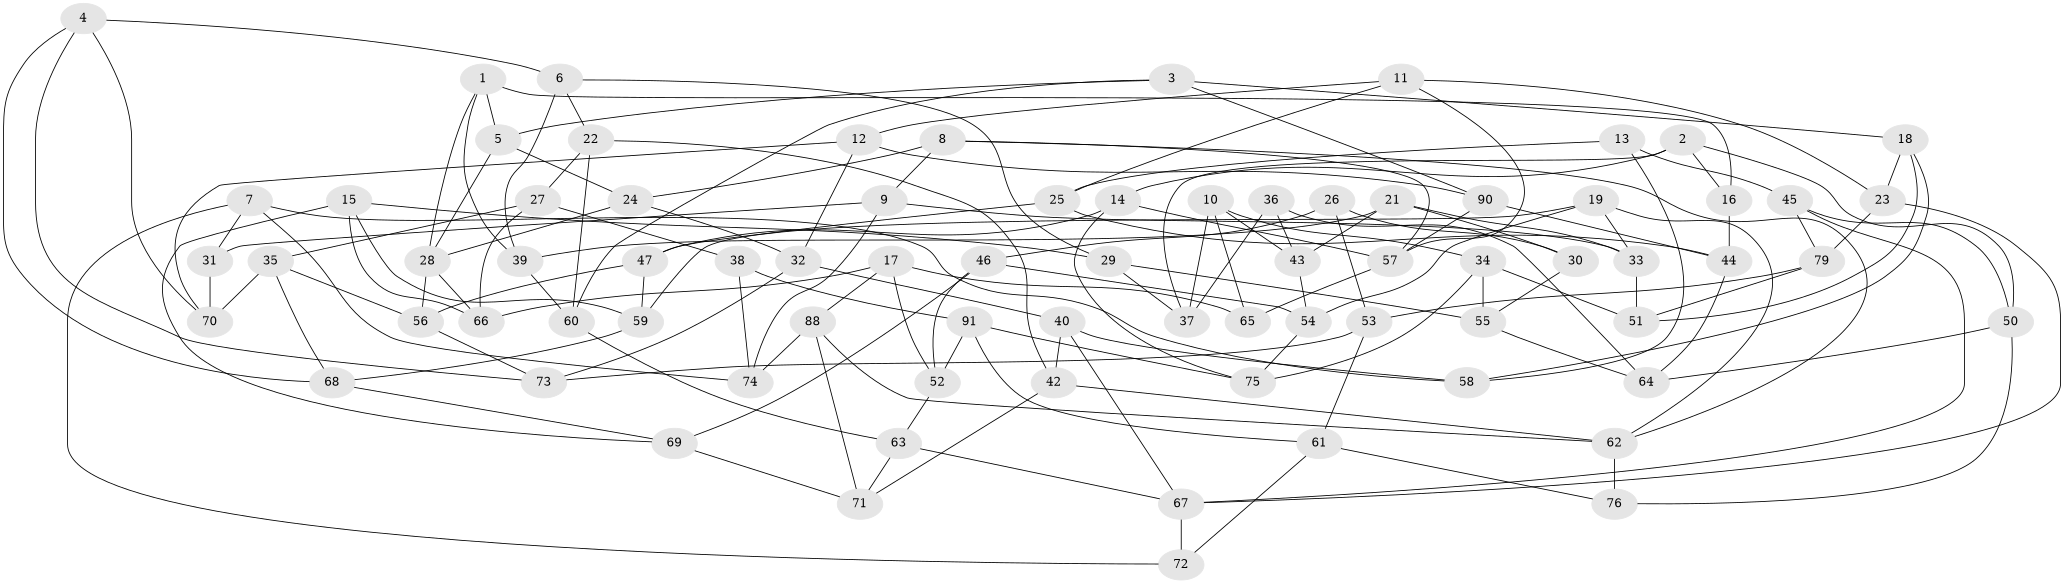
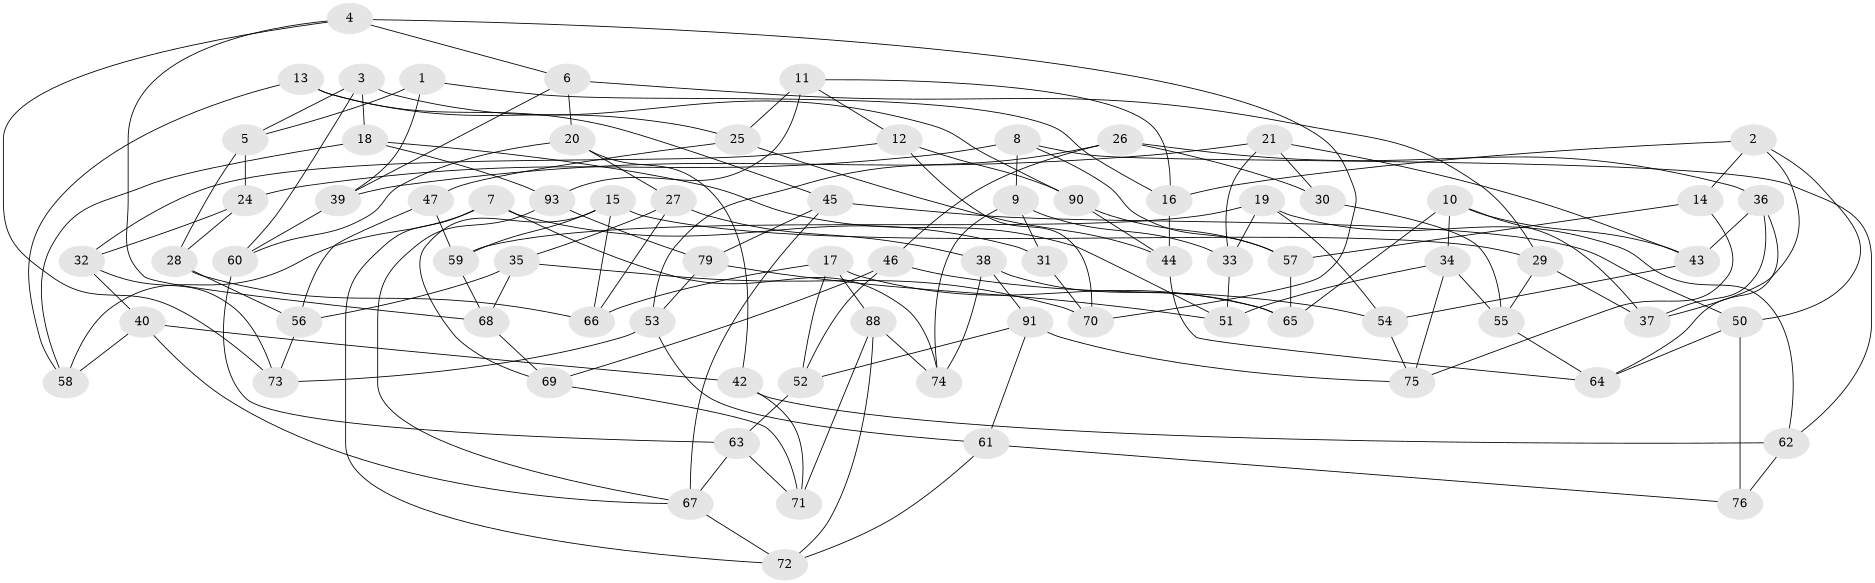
node "22": label "22" -> "20"
edge "26" -- "36": added
edge "1" -- "28": removed
edge "11" -- "57": now "11" -- "16"
node "23": label "23" -> "93"
edge "14" -- "47": removed
edge "38" -- "65": added
edge "88" -- "62": now "88" -- "72"
